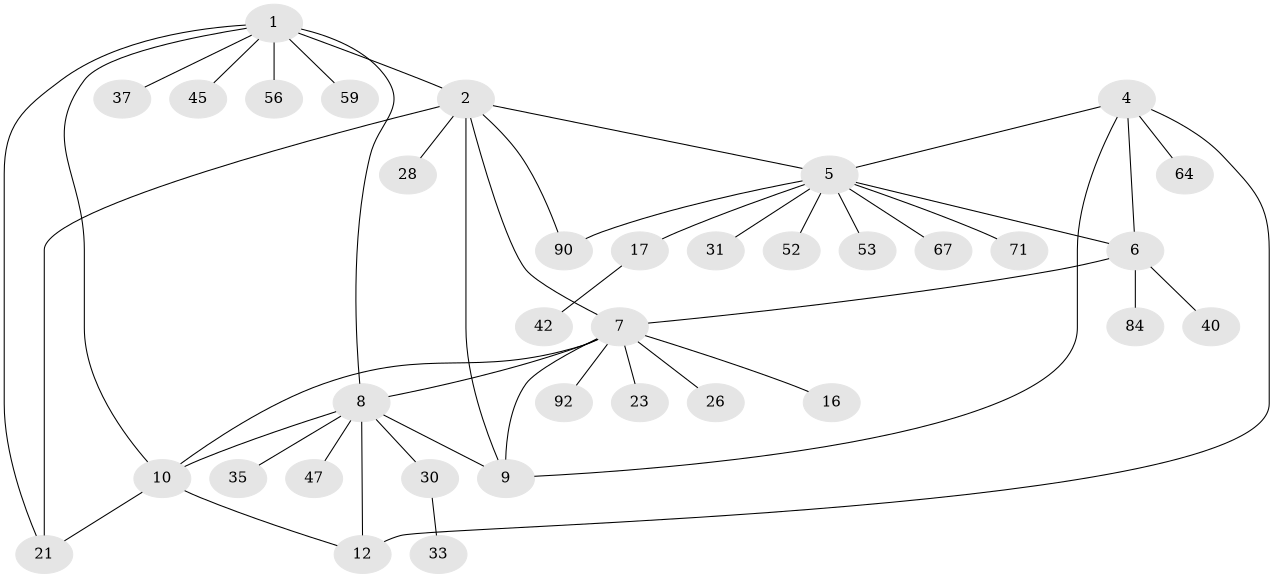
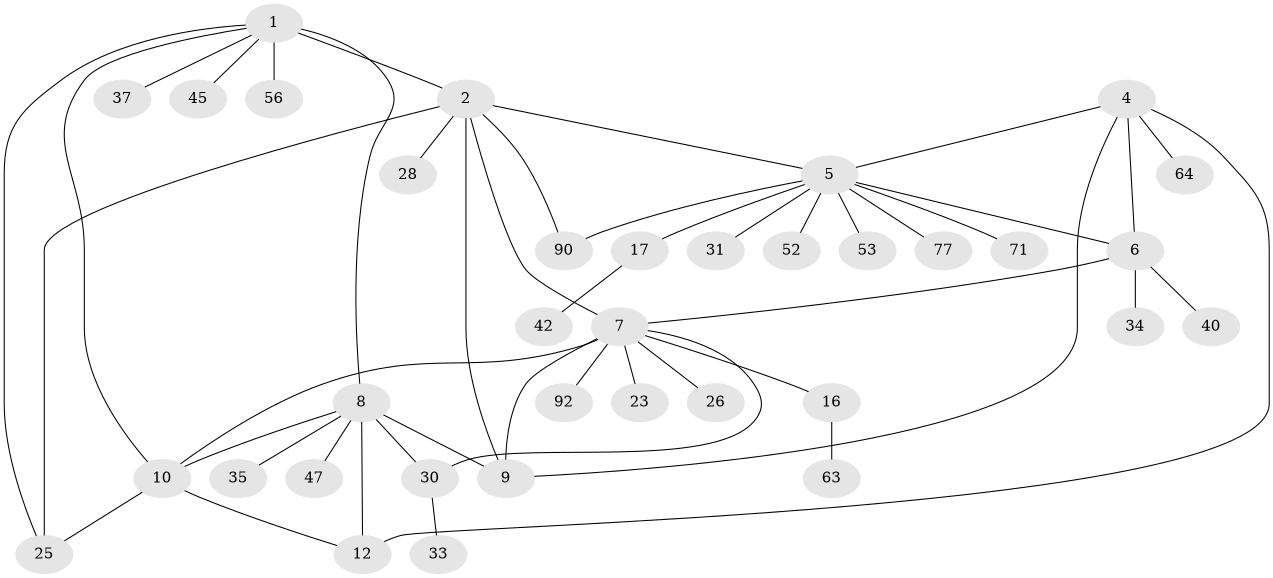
node "59": removed
node "67": label "67" -> "77"
node "84": label "84" -> "34"
edge "7" -- "8": now "7" -- "30"
node "63": added
node "21": label "21" -> "25"
